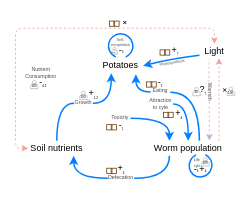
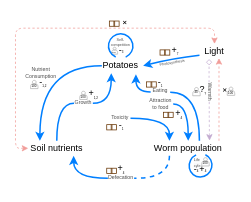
edge "Light" -- "Warmth": arrowhead none -> diamond
node "-4,2": label "-4,2" -> "-1,2"
edge "Potatoes" -> "Soil nutrients": added
node "Attraction to cyle": label "Attraction to cyle" -> "Attraction to food"
edge "Worm population" -- "Defecation": style solid -> dashed
